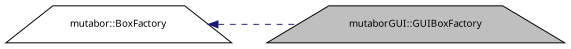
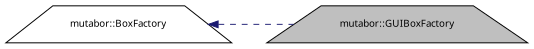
node "mutaborGUI::GUIBoxFactory": label "mutaborGUI::GUIBoxFactory" -> "mutabor::GUIBoxFactory"
